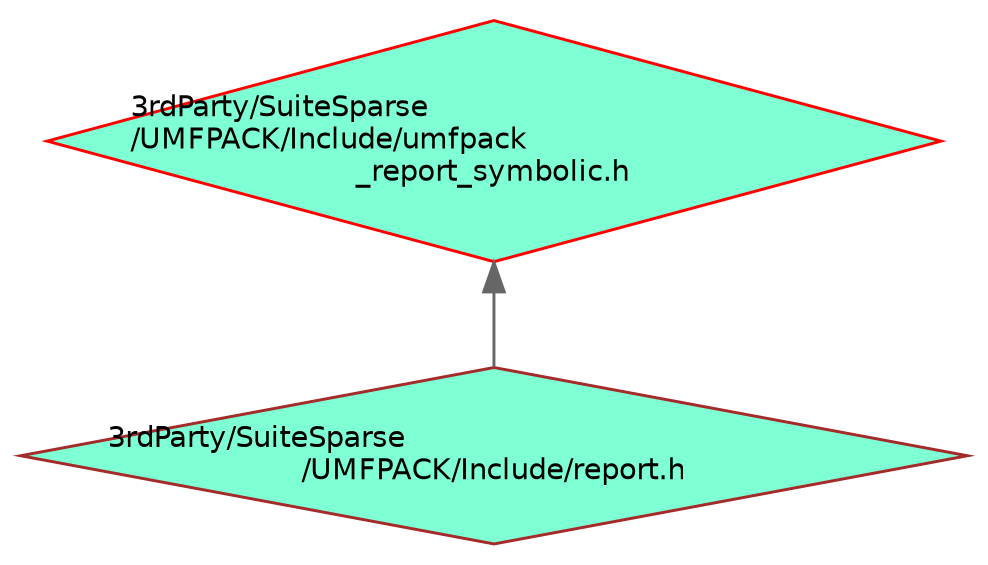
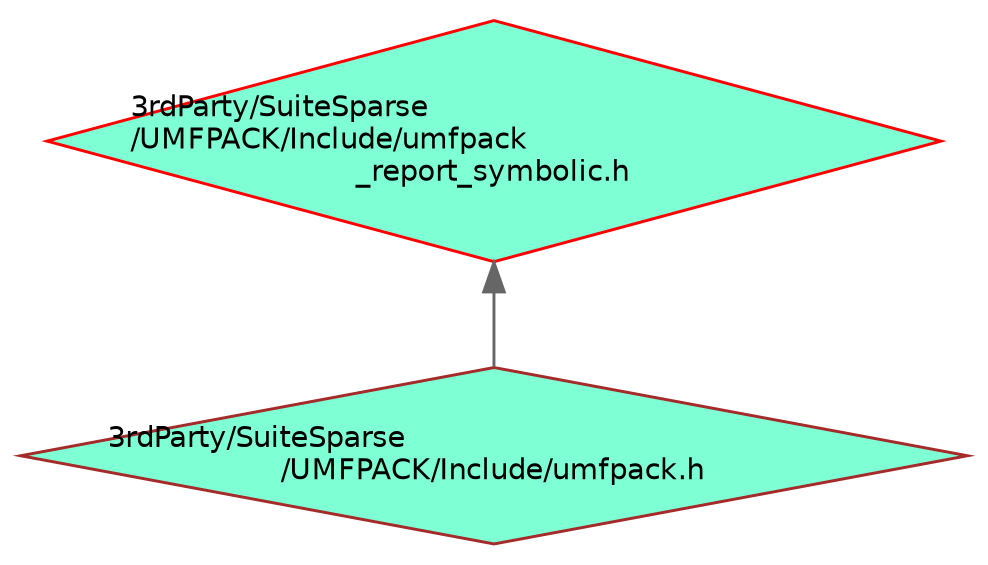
node "3rdParty/SuiteSparse /UMFPACK/Include/report.h": label "3rdParty/SuiteSparse /UMFPACK/Include/report.h" -> "3rdParty/SuiteSparse /UMFPACK/Include/umfpack.h"
